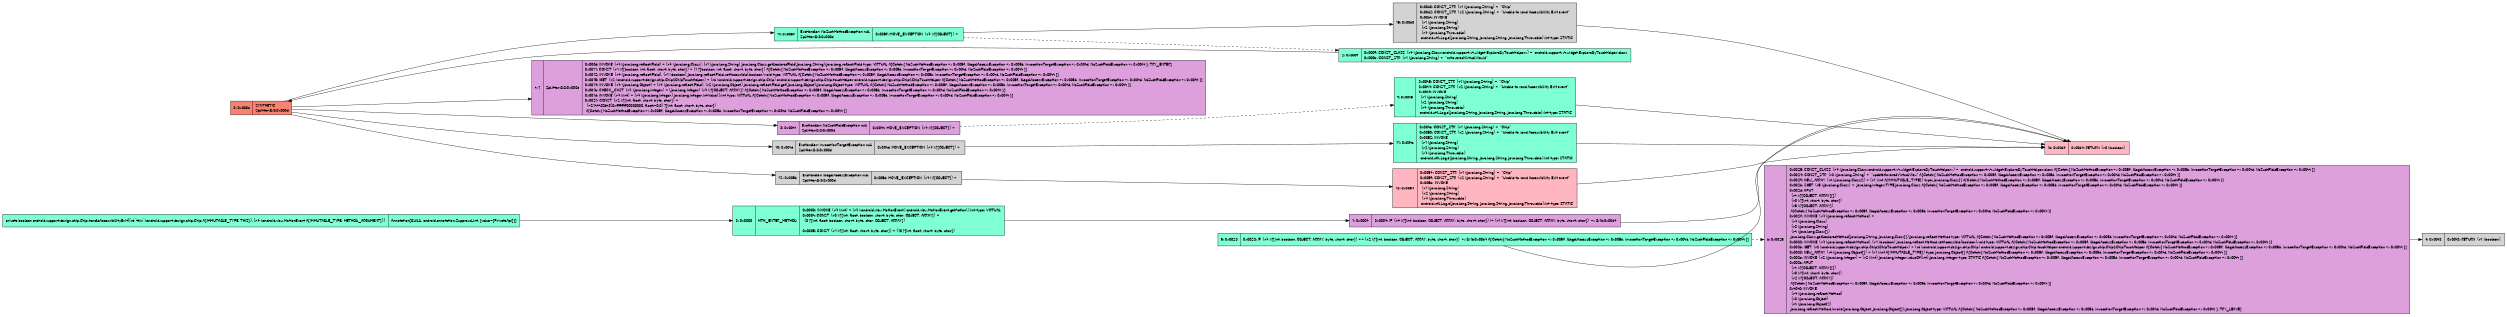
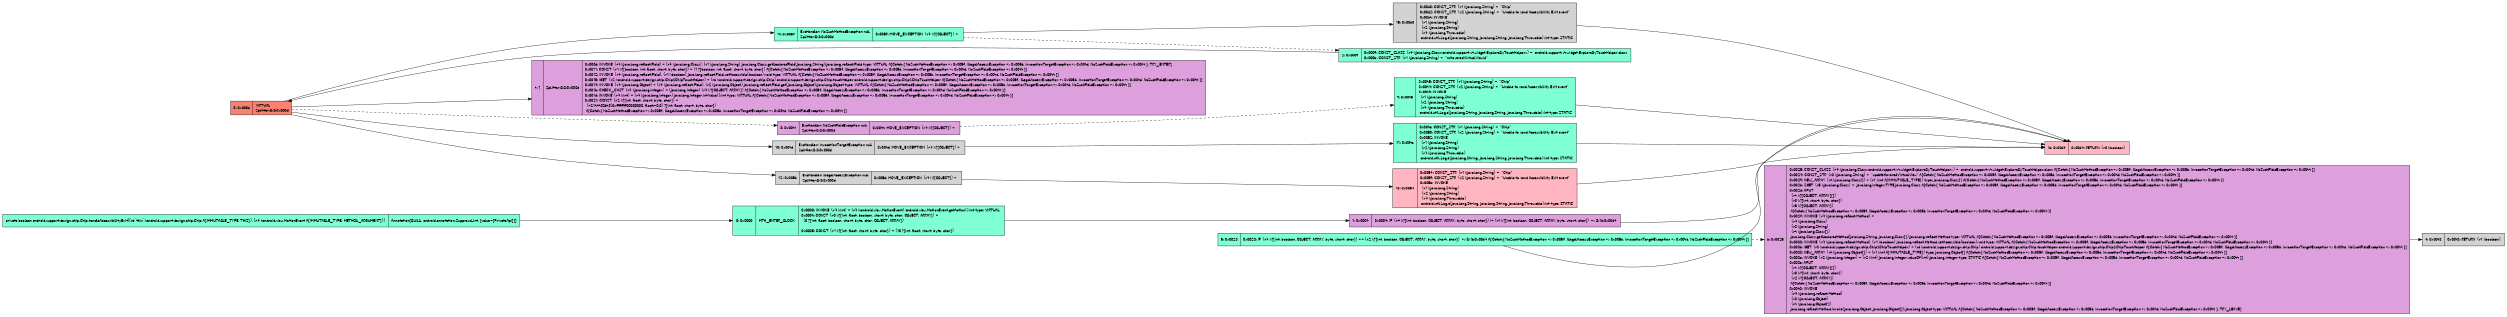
node "3: 0x000d": text "SYNTHETIC" -> "VIRTUAL"
edge "3: 0x000d" -> "8: 0x0044": style solid -> dashed
node "0: 0x0000": text "MTH_ENTER_METHOD" -> "MTH_ENTER_BLOCK"
node "6: 0x0025": text "0x4040: INVOKE" -> "0x0040: INVOKE"
